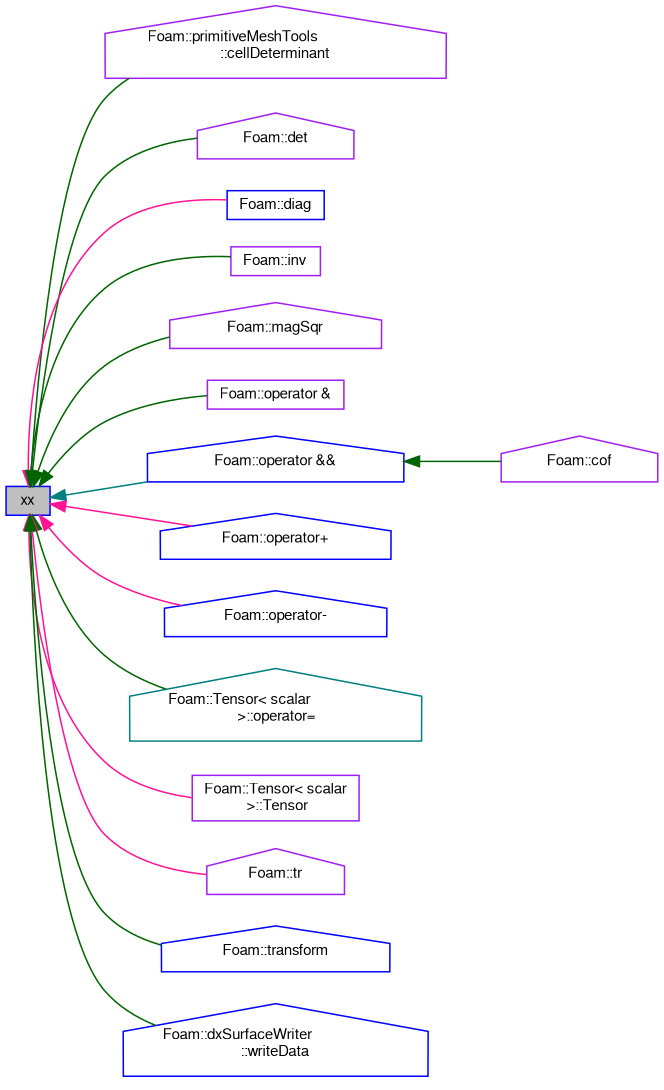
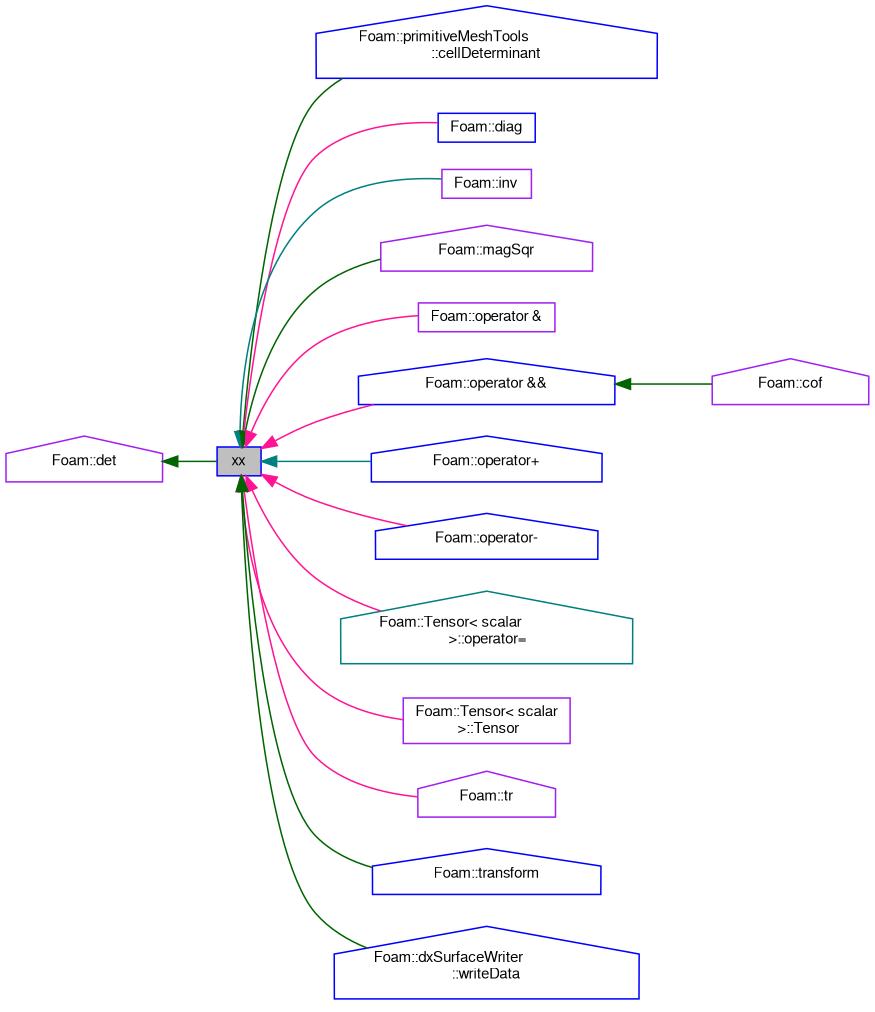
node "Foam::primitiveMeshTools ::cellDeterminant": color purple -> blue
edge "Foam::det" -> "xx": reversed
edge "Foam::inv" -> "xx": color darkgreen -> teal
edge "Foam::operator &" -> "xx": color darkgreen -> deeppink
edge "Foam::operator &&" -> "xx": color teal -> deeppink
edge "Foam::operator+" -> "xx": color deeppink -> teal
edge "Foam::Tensor< scalar >::operator=" -> "xx": color darkgreen -> deeppink
